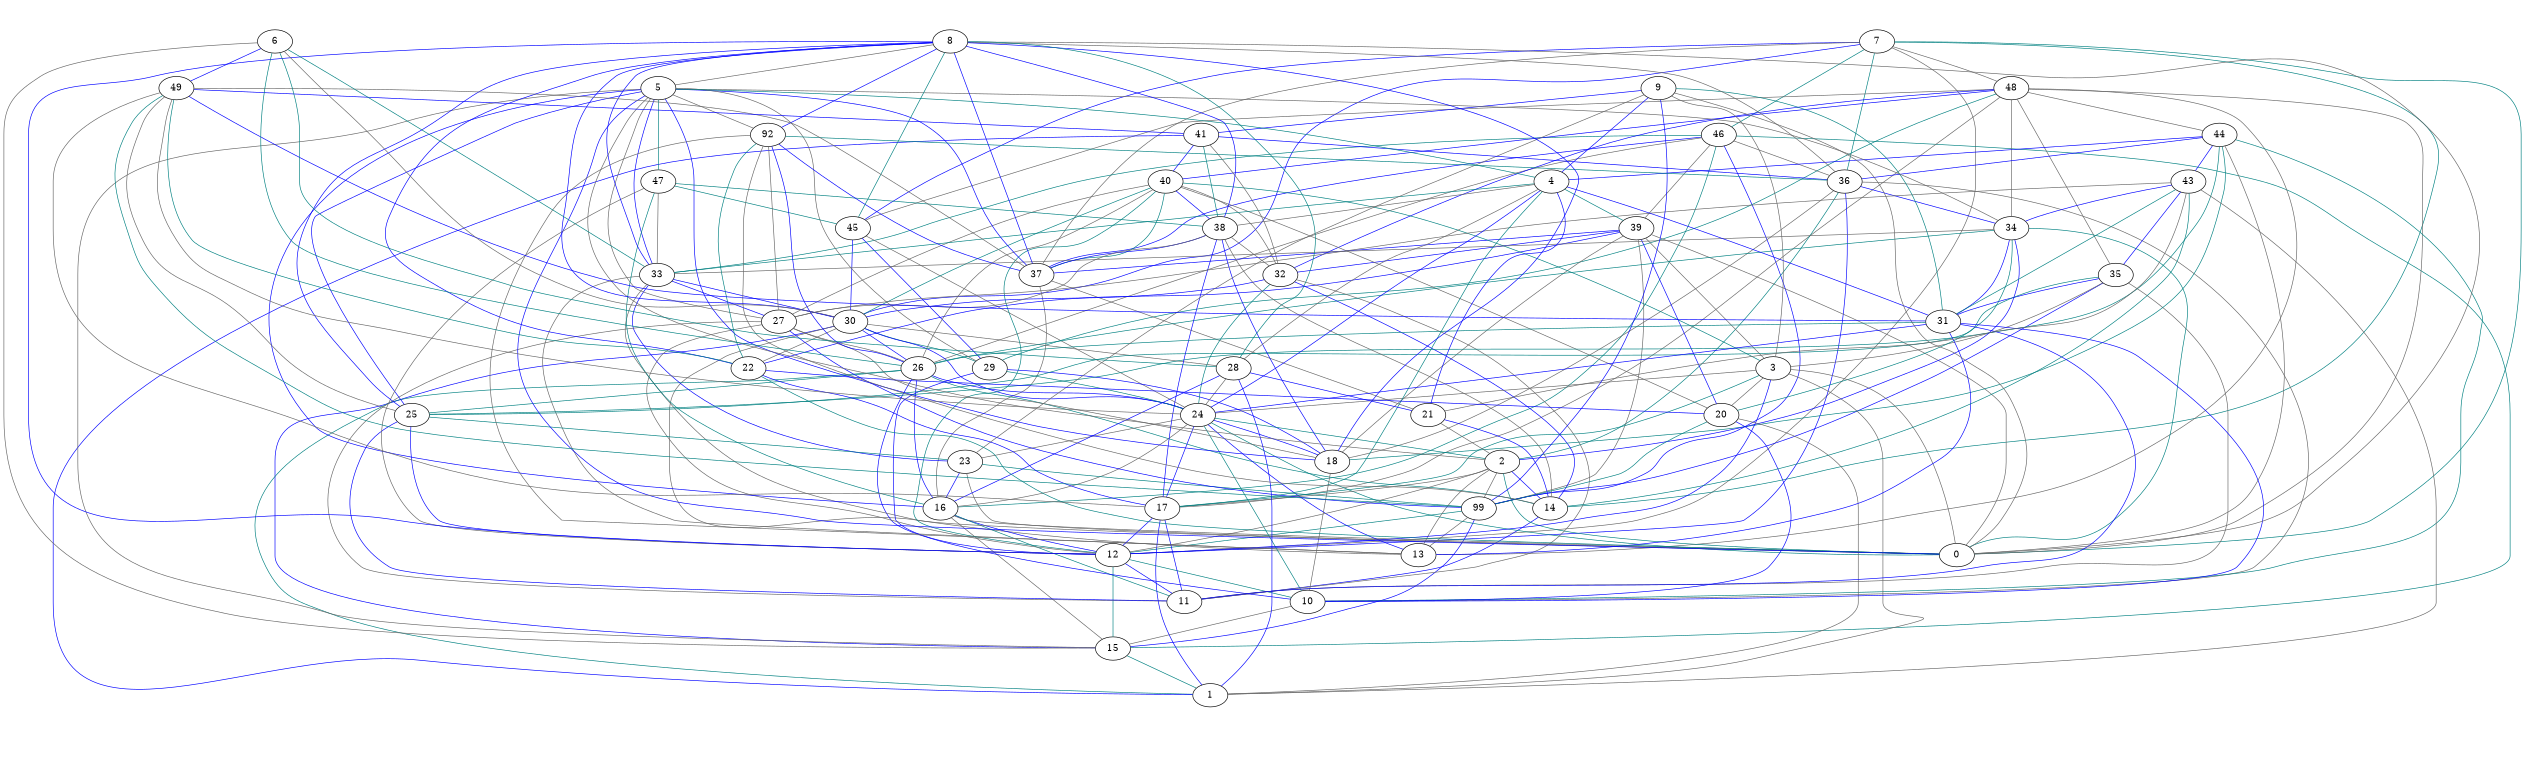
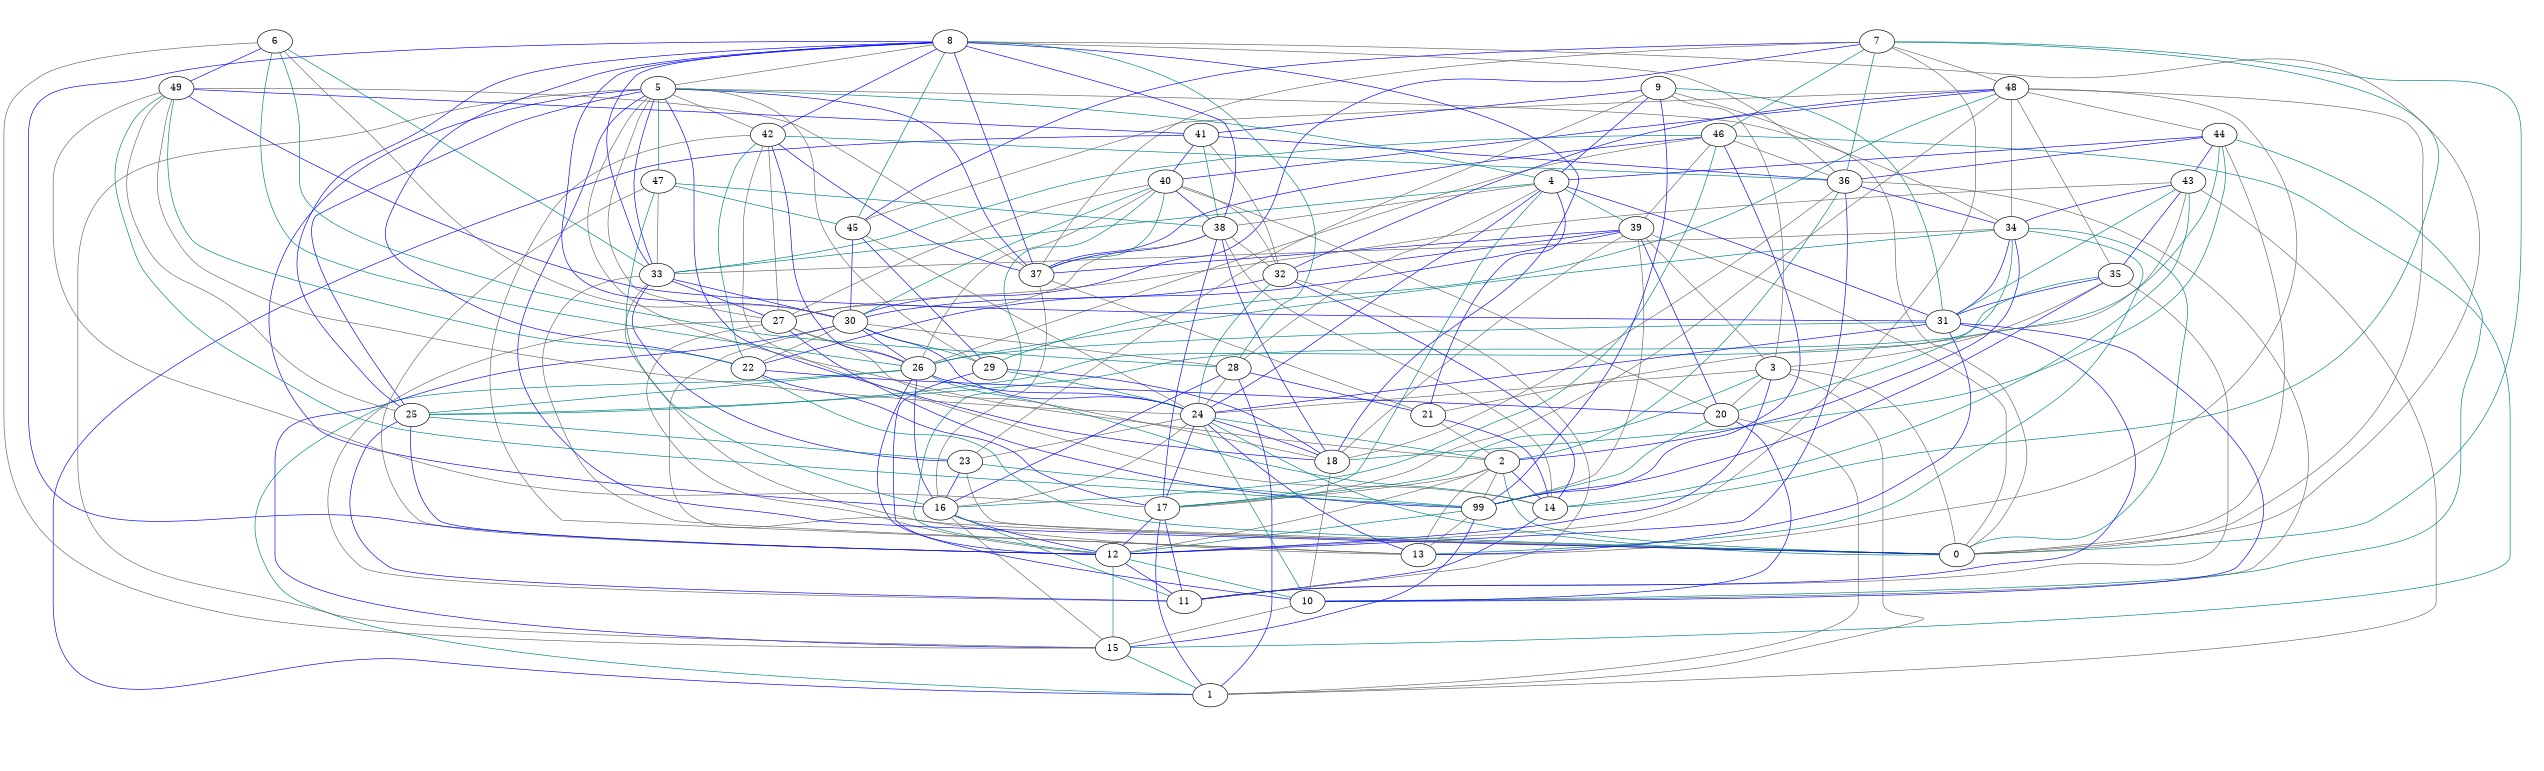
node "92": label "92" -> "42"
edge "40" -- "3": removed
edge "34" -- "13": added
